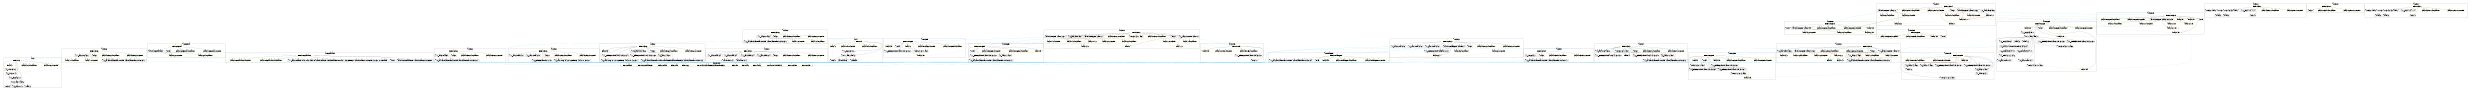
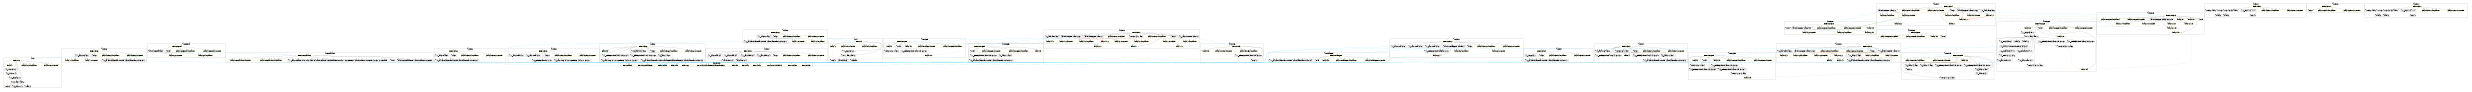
node "(actual-in)_147:%x": added
